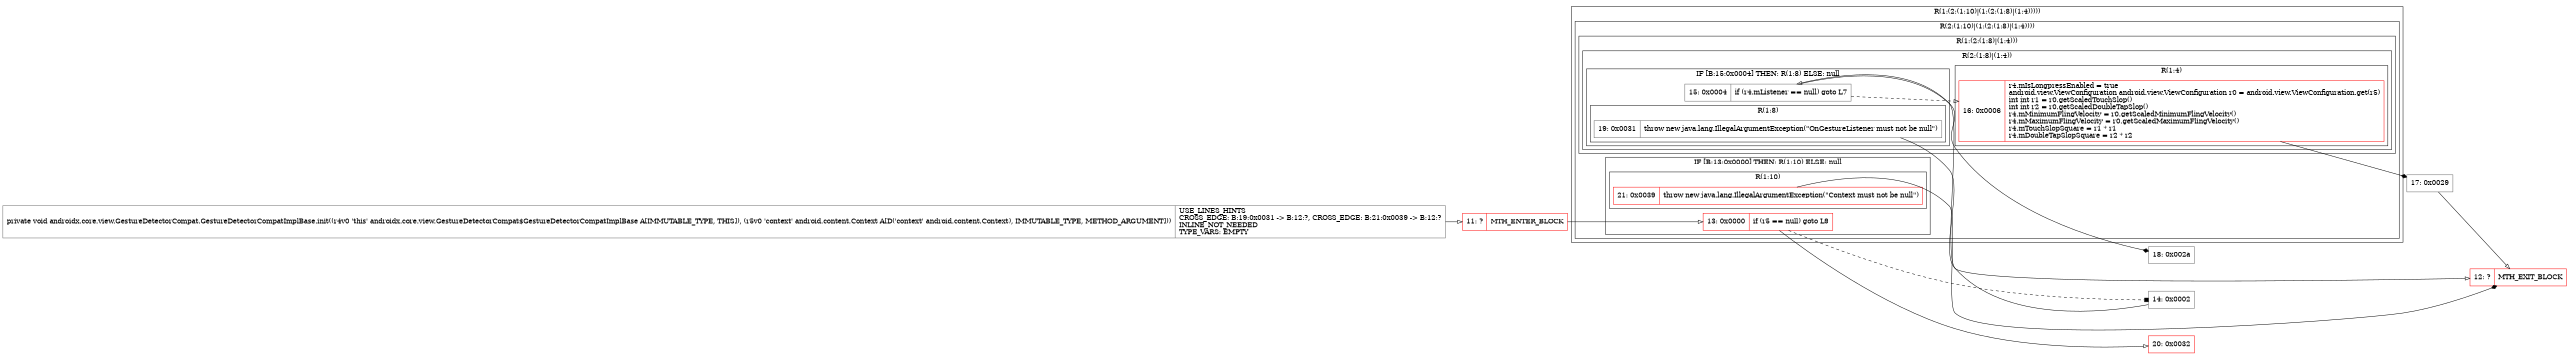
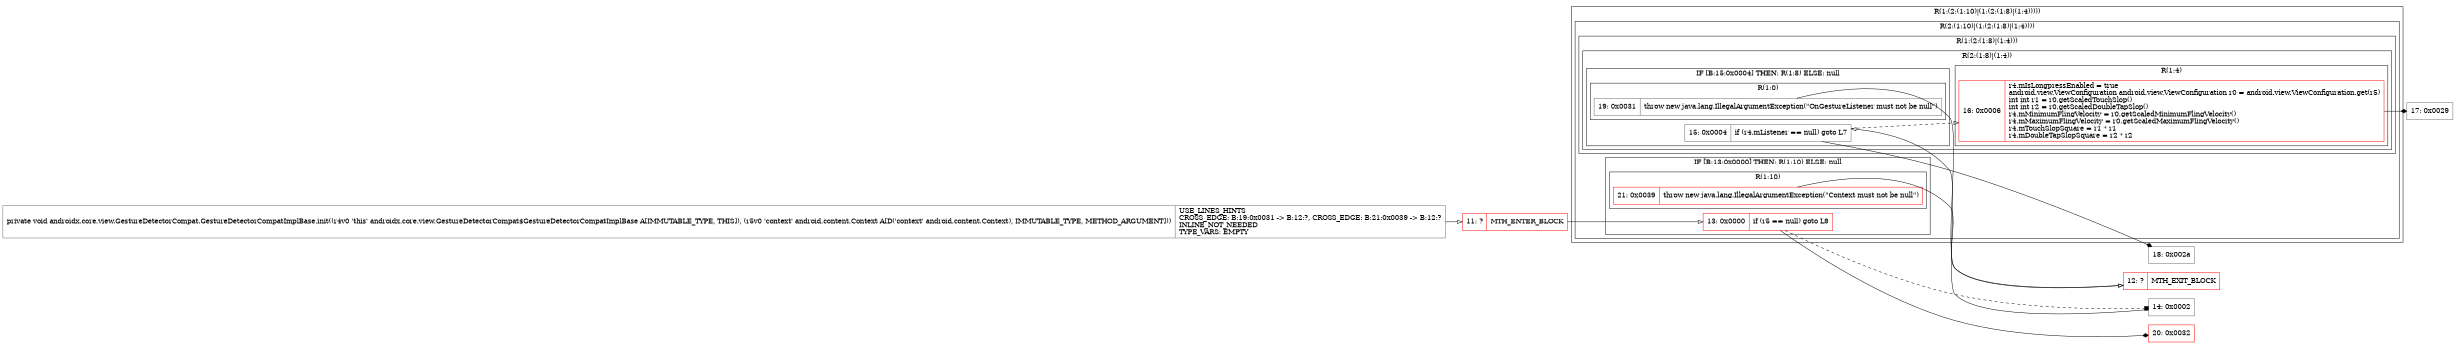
cluster "R(1:8)": label "R(1:8)" -> "R(1:0)"
edge "17: 0x0029" -> "12: ?": removed
edge "13: 0x0000" -> "20: 0x0032": arrowhead onormal -> diamond
edge "21: 0x0039" -> "12: ?": arrowhead diamond -> onormal
